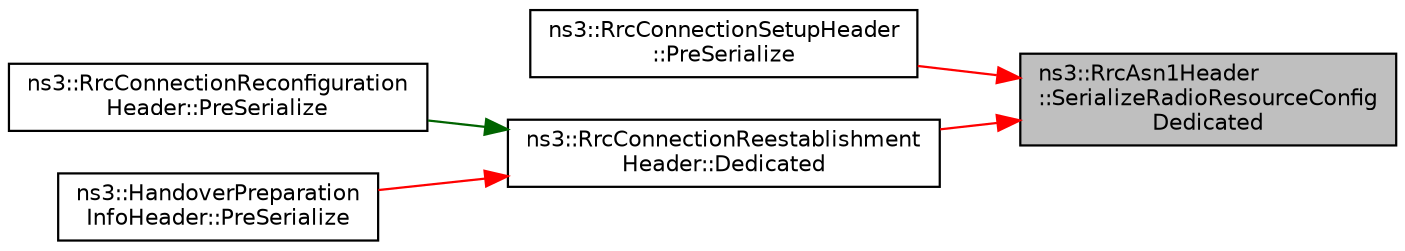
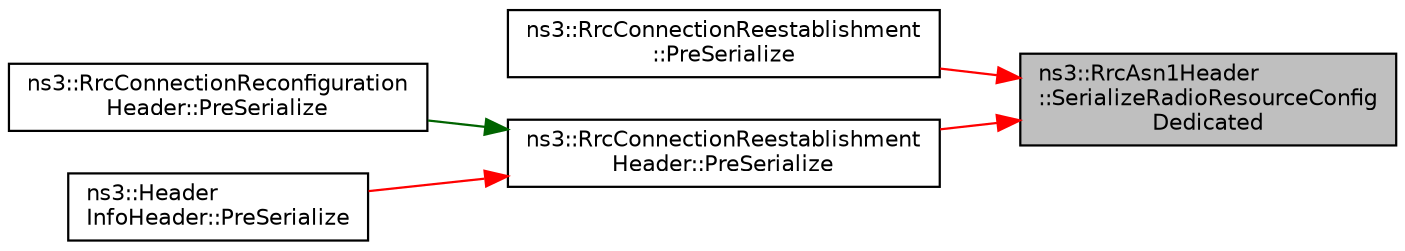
node "ns3::RrcConnectionSetupHeader ::PreSerialize": label "ns3::RrcConnectionSetupHeader ::PreSerialize" -> "ns3::RrcConnectionReestablishment ::PreSerialize"
node "ns3::RrcConnectionReestablishment Header::Dedicated": label "ns3::RrcConnectionReestablishment Header::Dedicated" -> "ns3::RrcConnectionReestablishment Header::PreSerialize"
node "ns3::HandoverPreparation InfoHeader::PreSerialize": label "ns3::HandoverPreparation InfoHeader::PreSerialize" -> "ns3::Header InfoHeader::PreSerialize"
